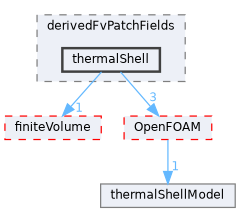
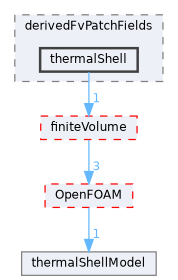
edge "thermalShell" -> "OpenFOAM": now "finiteVolume" -> "OpenFOAM"
